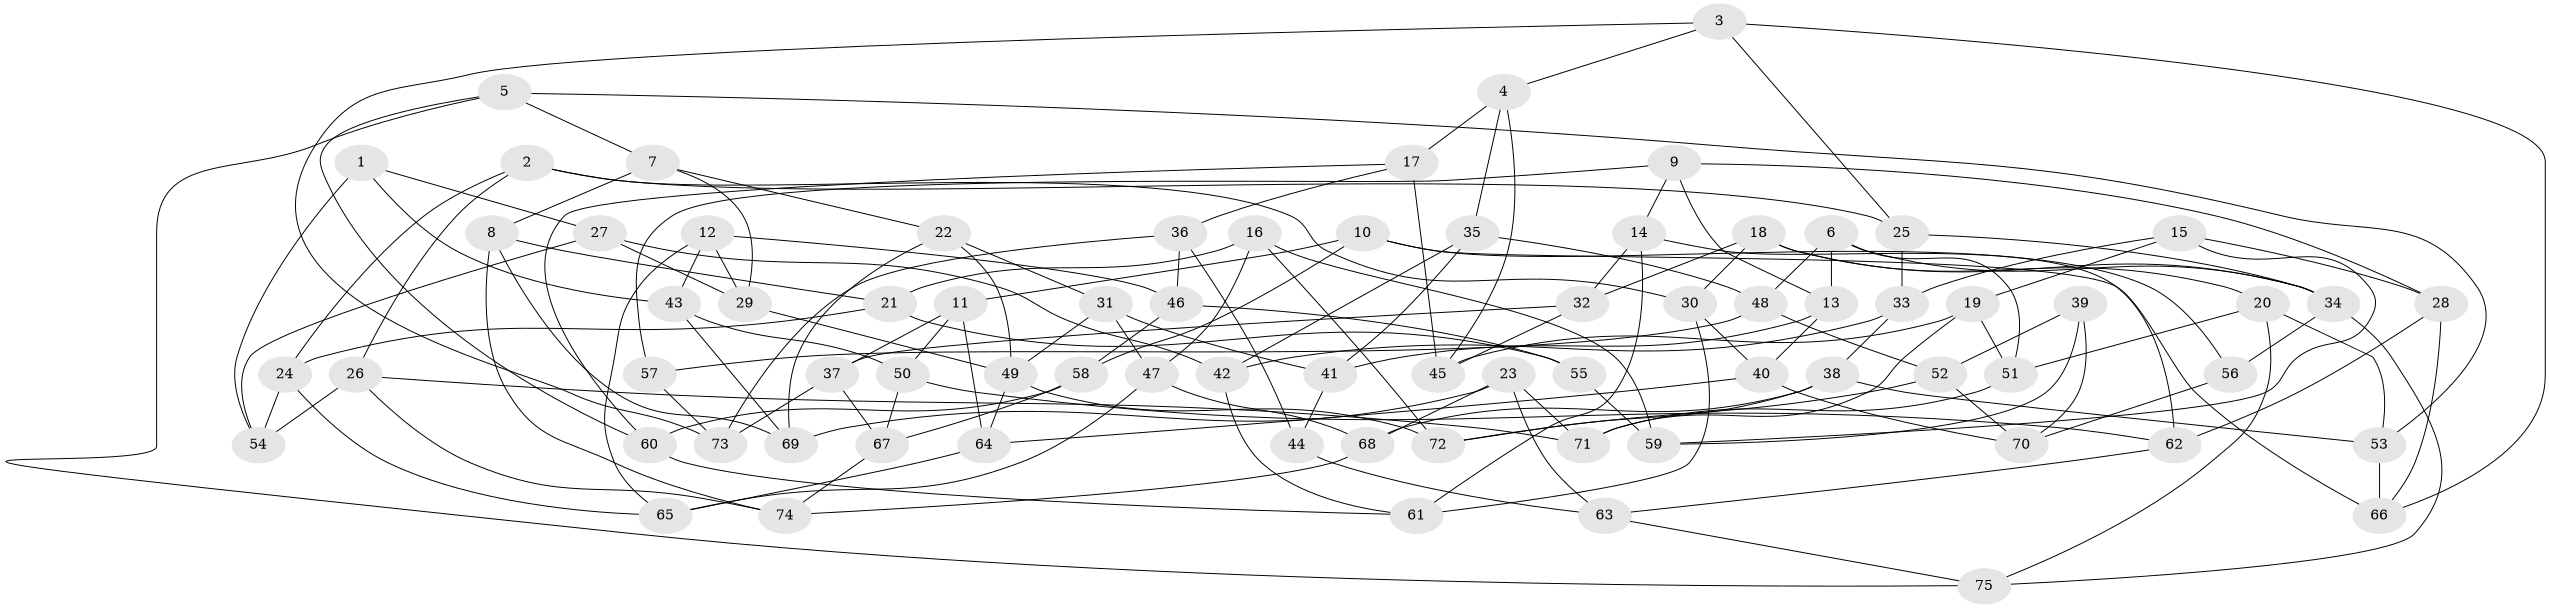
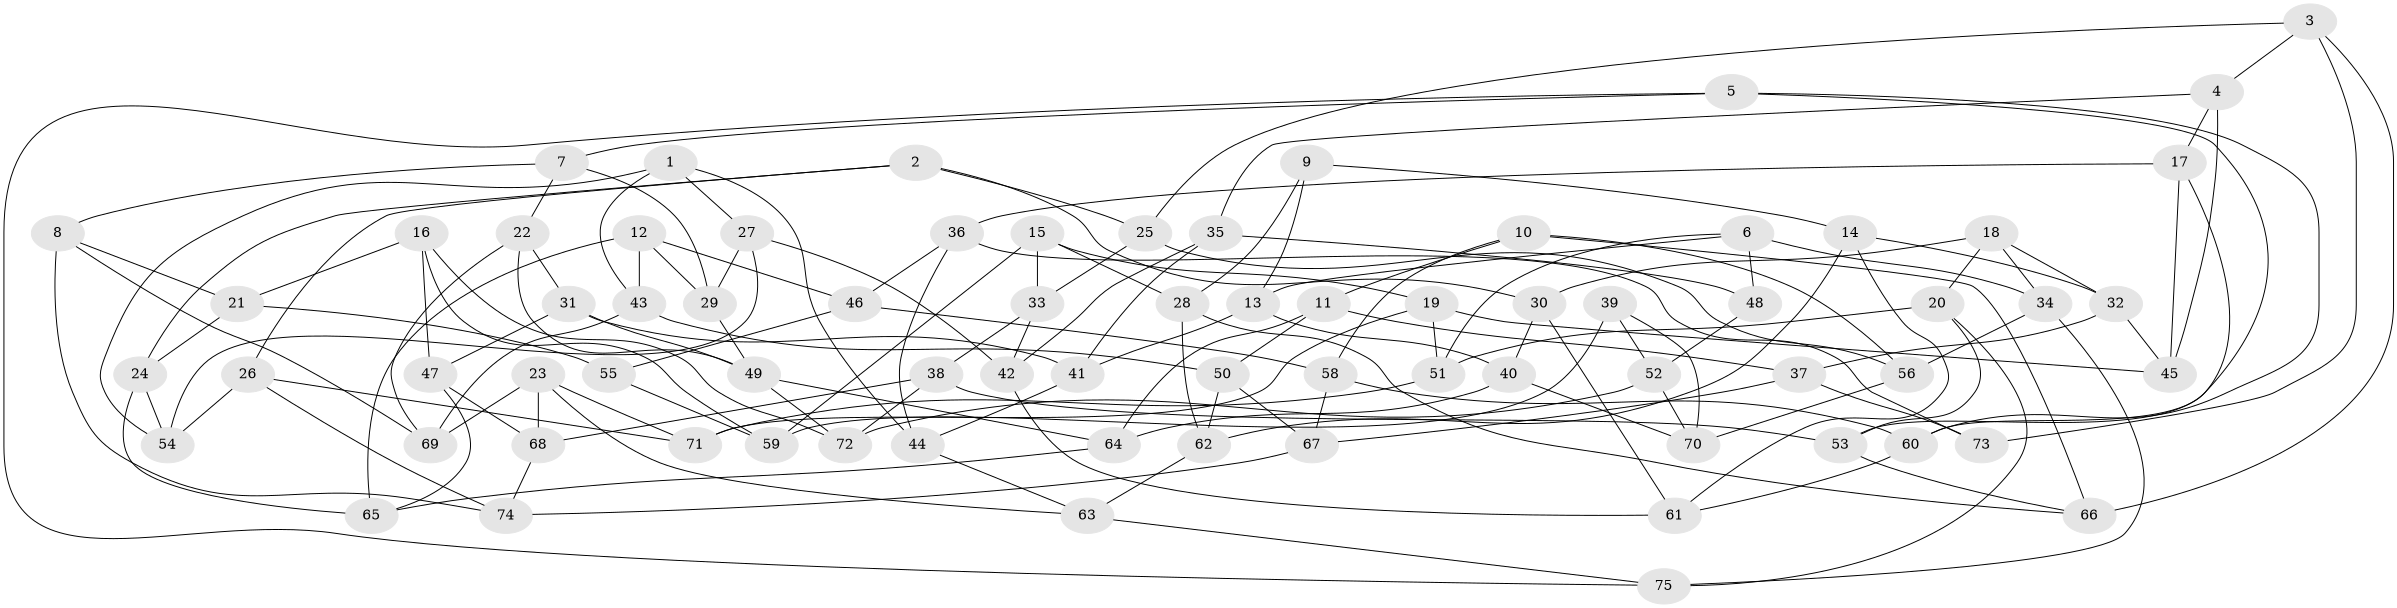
edge "25" -- "34": now "25" -- "56"
edge "1" -- "44": added
node "57": removed
